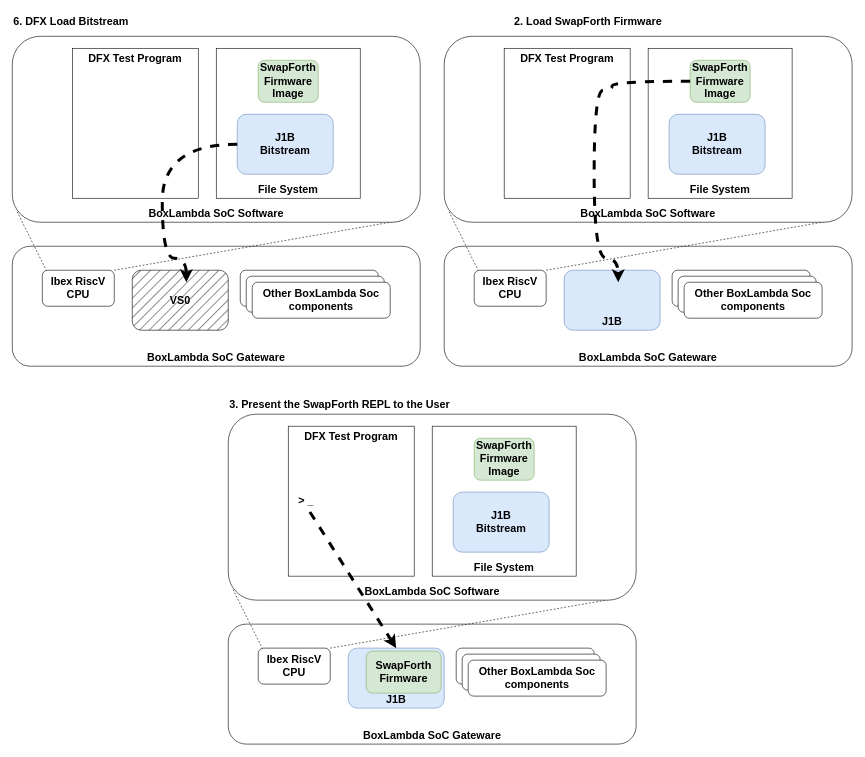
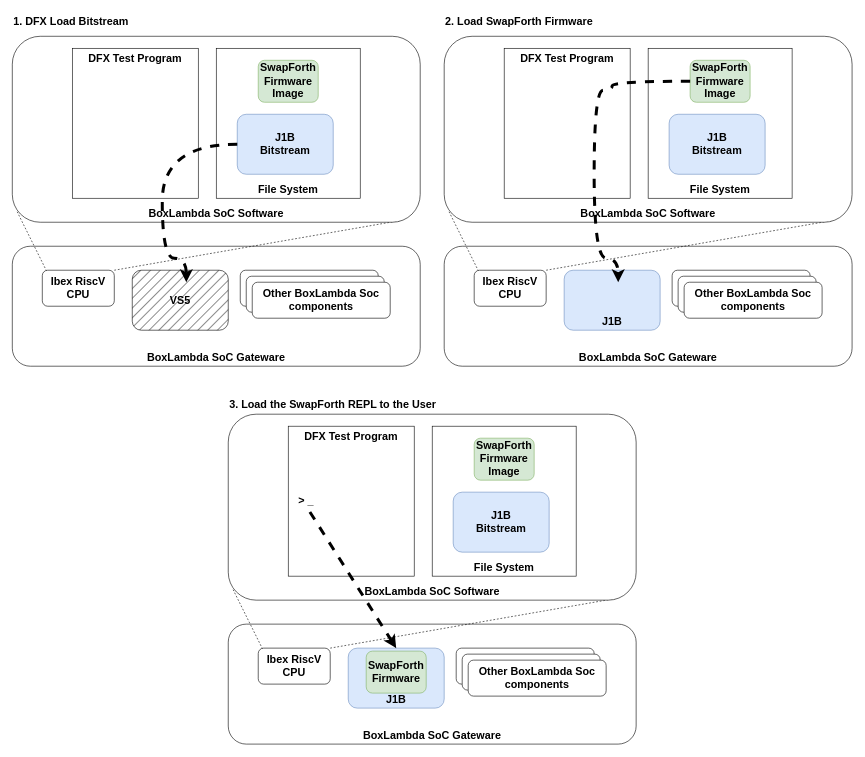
node "6. DFX Load Bitstream": label "6. DFX Load Bitstream" -> "1. DFX Load Bitstream"
node "2. Load SwapForth Firmware": moved (591, 21) -> (522, 21)
node "VS0": label "VS0" -> "VS5"
node "3. Present the SwapForth REPL to the User": label "3. Present the SwapForth REPL to the User" -> "3. Load the SwapForth REPL to the User"
node "SwapForth Firmware": size 75x42 -> 60x42
